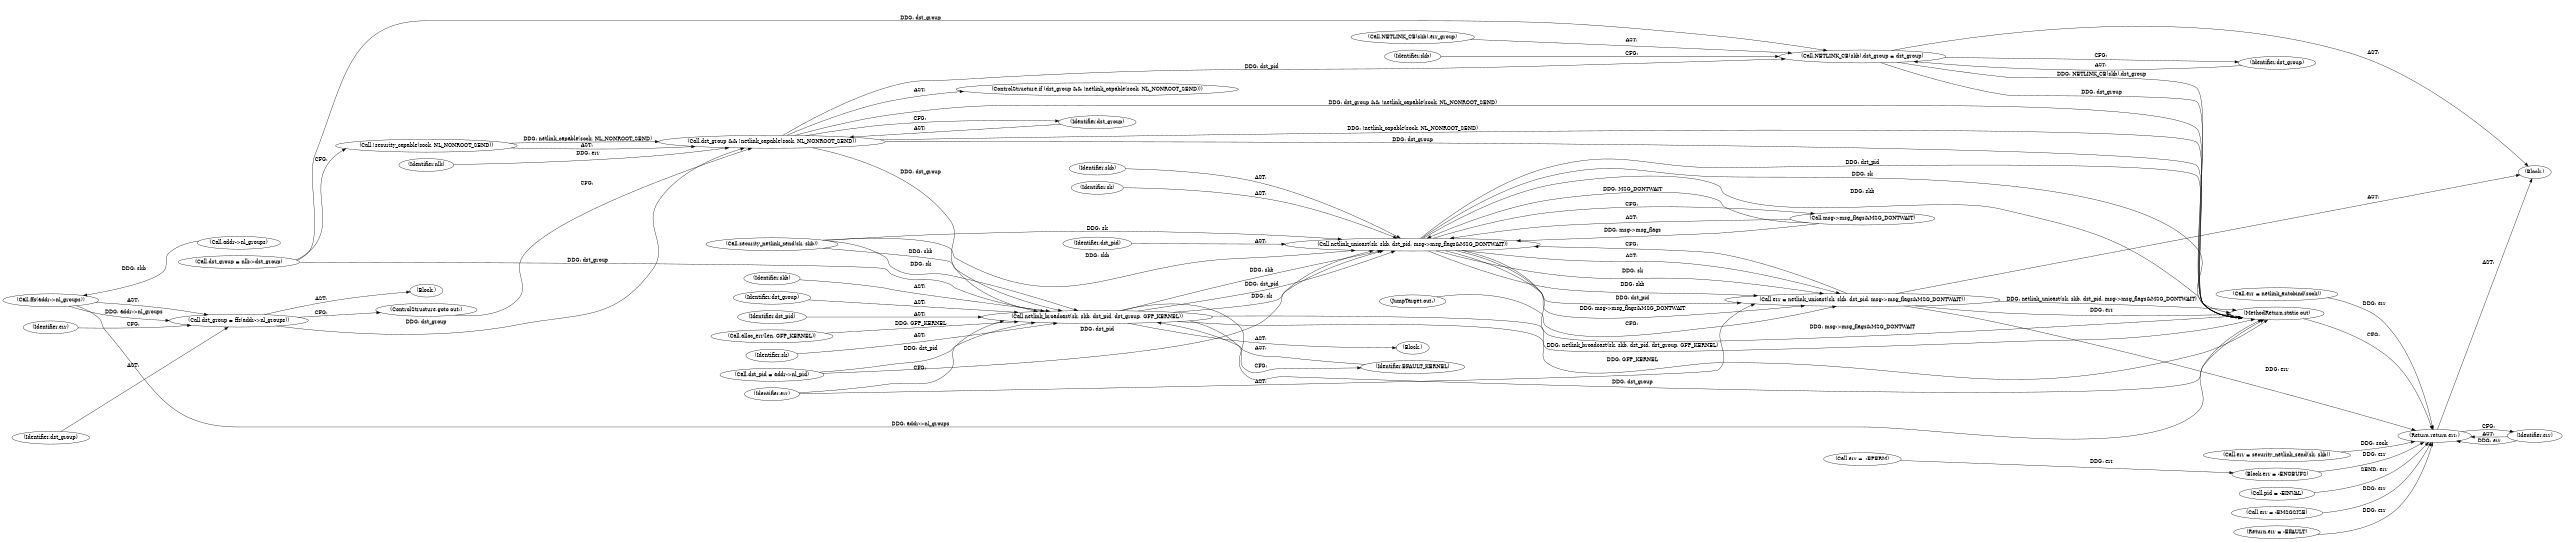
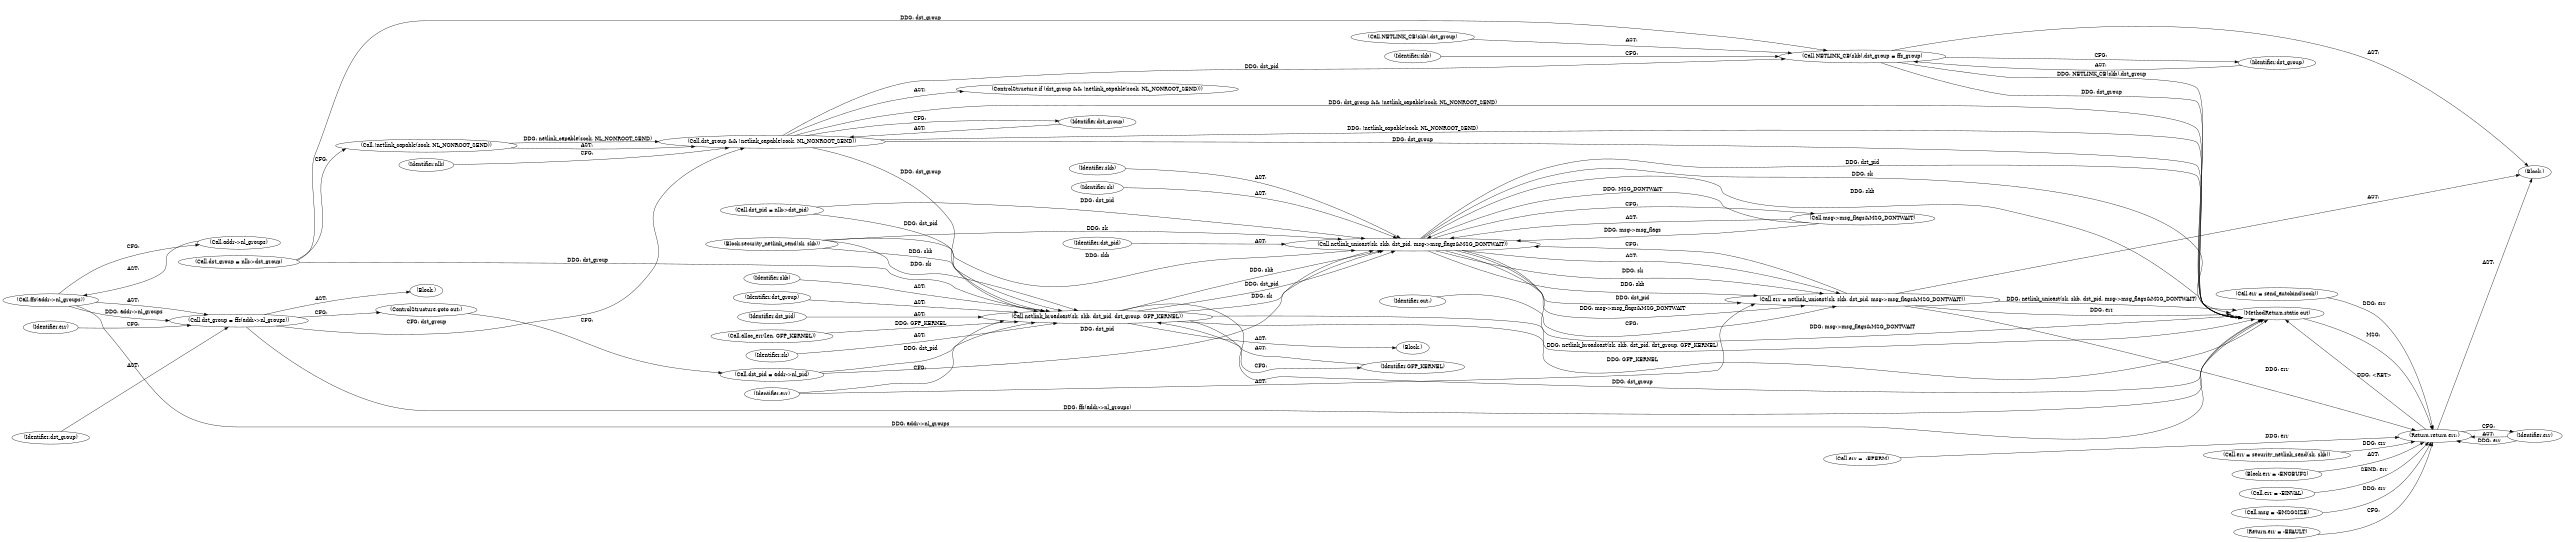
node "(Call,NETLINK_CB(skb).err_group)": label "(Call,NETLINK_CB(skb).err_group)" -> "(Call,NETLINK_CB(skb).dst_group)"
node "(Call,NETLINK_CB(skb).dst_group = dst_group)": label "(Call,NETLINK_CB(skb).dst_group = dst_group)" -> "(Call,NETLINK_CB(skb).dst_group = ffs_group)"
node "(Call,!security_capable(sock, NL_NONROOT_SEND))": label "(Call,!security_capable(sock, NL_NONROOT_SEND))" -> "(Call,!netlink_capable(sock, NL_NONROOT_SEND))"
edge "(Identifier,nlk)" -> "(Call,dst_group && !netlink_capable(sock, NL_NONROOT_SEND))": label "DDG: err" -> "CFG: "
node "(Call,dst_pid = nlk->dst_pid)": added
edge "(ControlStructure,goto out;)" -> "(Call,dst_group && !netlink_capable(sock, NL_NONROOT_SEND))": now "(ControlStructure,goto out;)" -> "(Call,dst_pid = addr->nl_pid)"
node "(Call,security_netlink_send(sk, skb))": label "(Call,security_netlink_send(sk, skb))" -> "(Block,security_netlink_send(sk, skb))"
edge "(Call,ffs(addr->nl_groups))" -> "(Call,addr->nl_groups)": added, label "CFG:"
edge "(Call,addr->nl_groups)" -> "(Call,ffs(addr->nl_groups))": label "DDG: skb" -> "AST: "
node "(Call,err = netlink_autobind(sock))": label "(Call,err = netlink_autobind(sock))" -> "(Call,err = send_autobind(sock))"
node "(JumpTarget,out:)": label "(JumpTarget,out:)" -> "(Identifier,out:)"
edge "(Call,dst_group = ffs(addr->nl_groups))" -> "(Call,dst_group && !netlink_capable(sock, NL_NONROOT_SEND))": label "DDG: dst_group" -> "CFG: dst_group"
edge "(MethodReturn,static out)" -> "(Return,return err;)": label "CFG: " -> "MSG: "
node "(Identifier,EFAULT_KERNEL)": label "(Identifier,EFAULT_KERNEL)" -> "(Identifier,GFP_KERNEL)"
edge "(Return,return err;)" -> "(MethodReturn,static out)": added, label "DDG: <RET>"
edge "(Call,dst_group = ffs(addr->nl_groups))" -> "(MethodReturn,static out)": added, label "DDG: ffs(addr->nl_groups)"
edge "(Call,err = security_netlink_send(sk, skb))" -> "(Return,return err;)": label "DDG: sock" -> "DDG: err"
edge "(Block,err = -ENOBUFS)" -> "(Return,return err;)": label "DDG: err" -> "AST: "
edge "(Call,err =  -EPERM)" -> "(Block,err = -ENOBUFS)": now "(Call,err =  -EPERM)" -> "(Return,return err;)"
node "(Call,pid = -EINVAL)": label "(Call,pid = -EINVAL)" -> "(Call,err = -EINVAL)"
edge "(Return,err = -EFAULT)" -> "(Return,return err;)": label "DDG: err" -> "CFG: "
node "(Call,err = -EMSGSIZE)": label "(Call,err = -EMSGSIZE)" -> "(Call,msg = -EMSGSIZE)"
